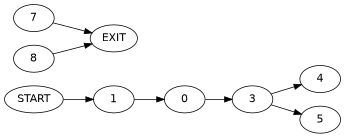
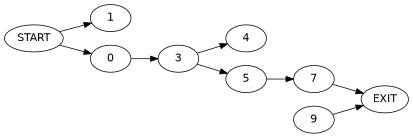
node "8": label "8" -> "9"
edge "5" -> "7": added
edge "1" -> "0": now "START" -> "0"
